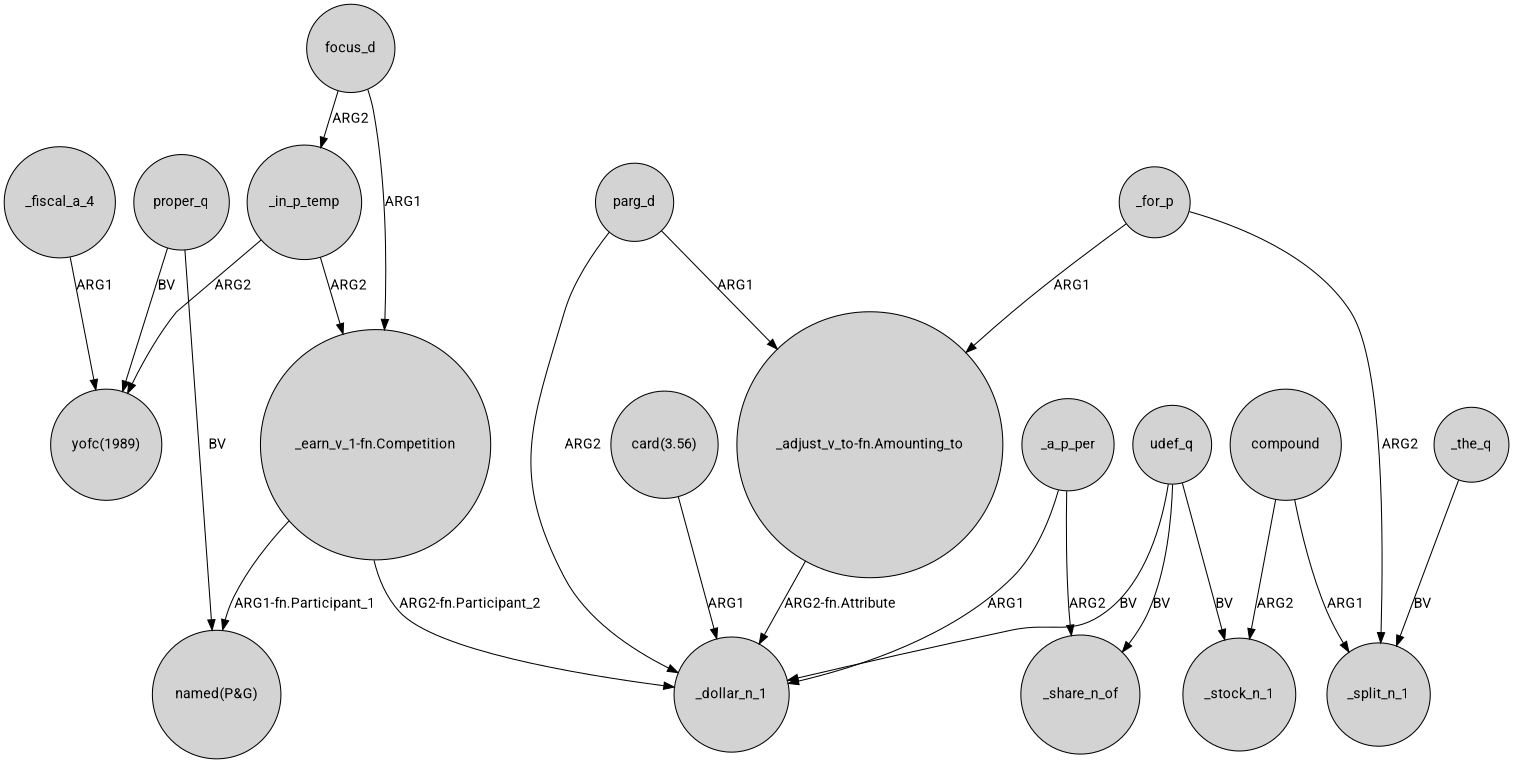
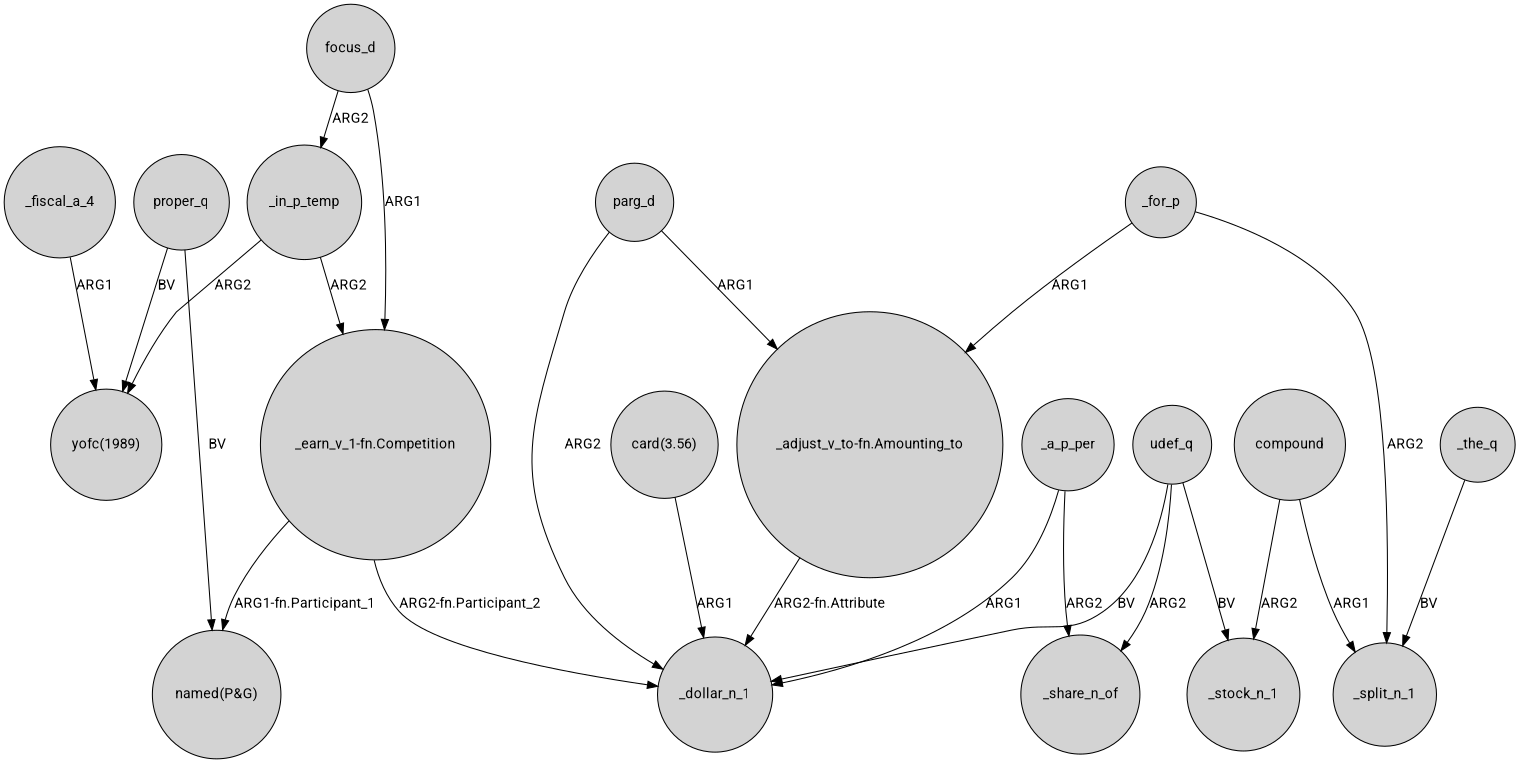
edge "udef_q" -> "_share_n_of": label "BV" -> "ARG2"
